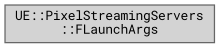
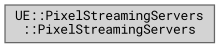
node "UE::PixelStreamingServers ::FLaunchArgs": label "UE::PixelStreamingServers ::FLaunchArgs" -> "UE::PixelStreamingServers ::PixelStreamingServers"
